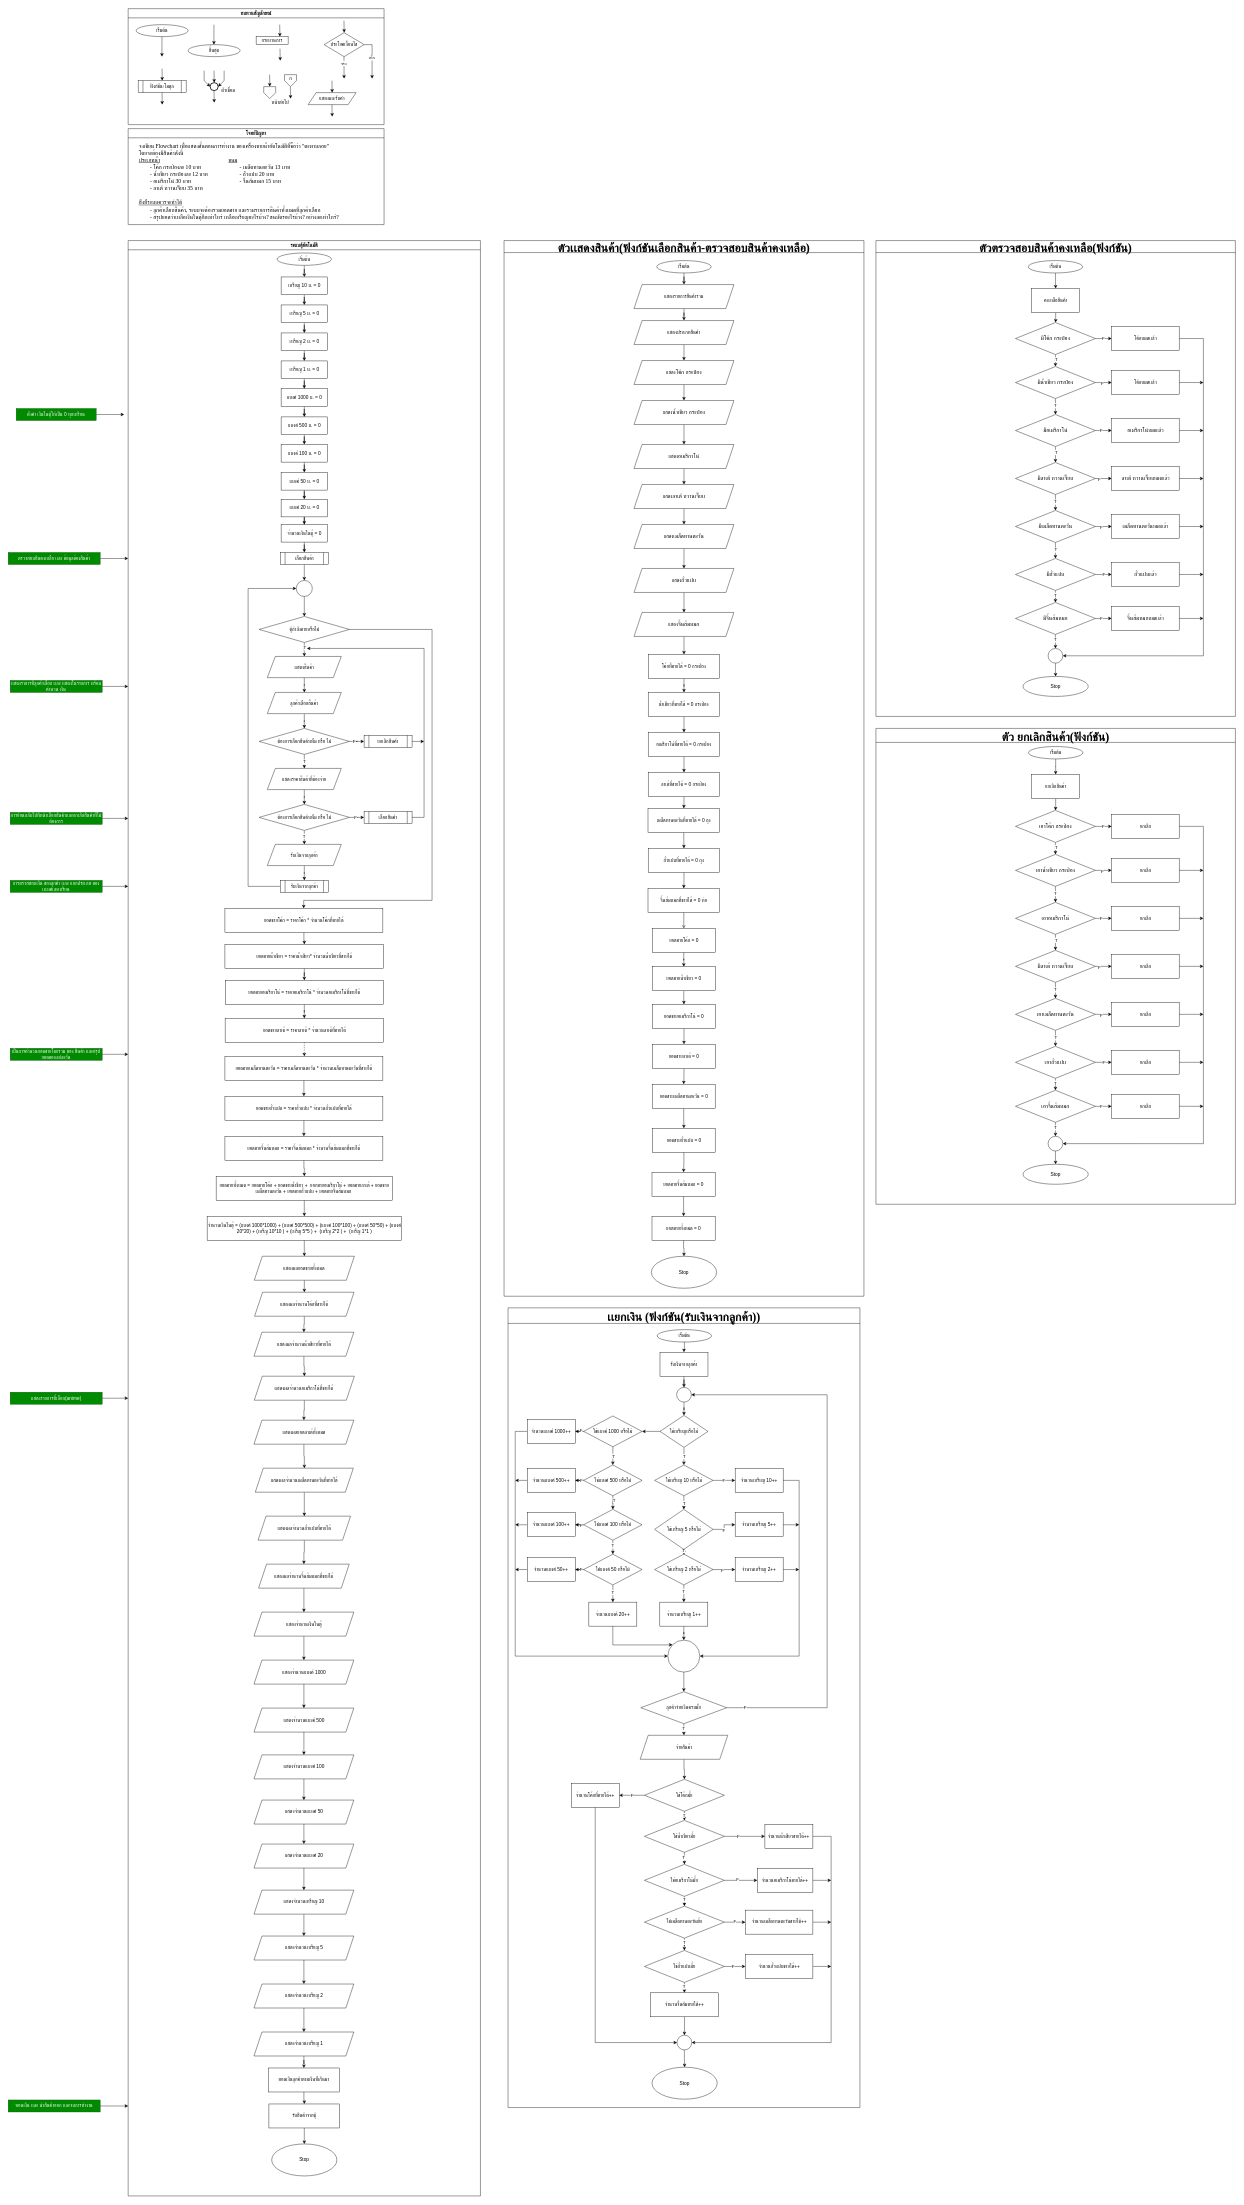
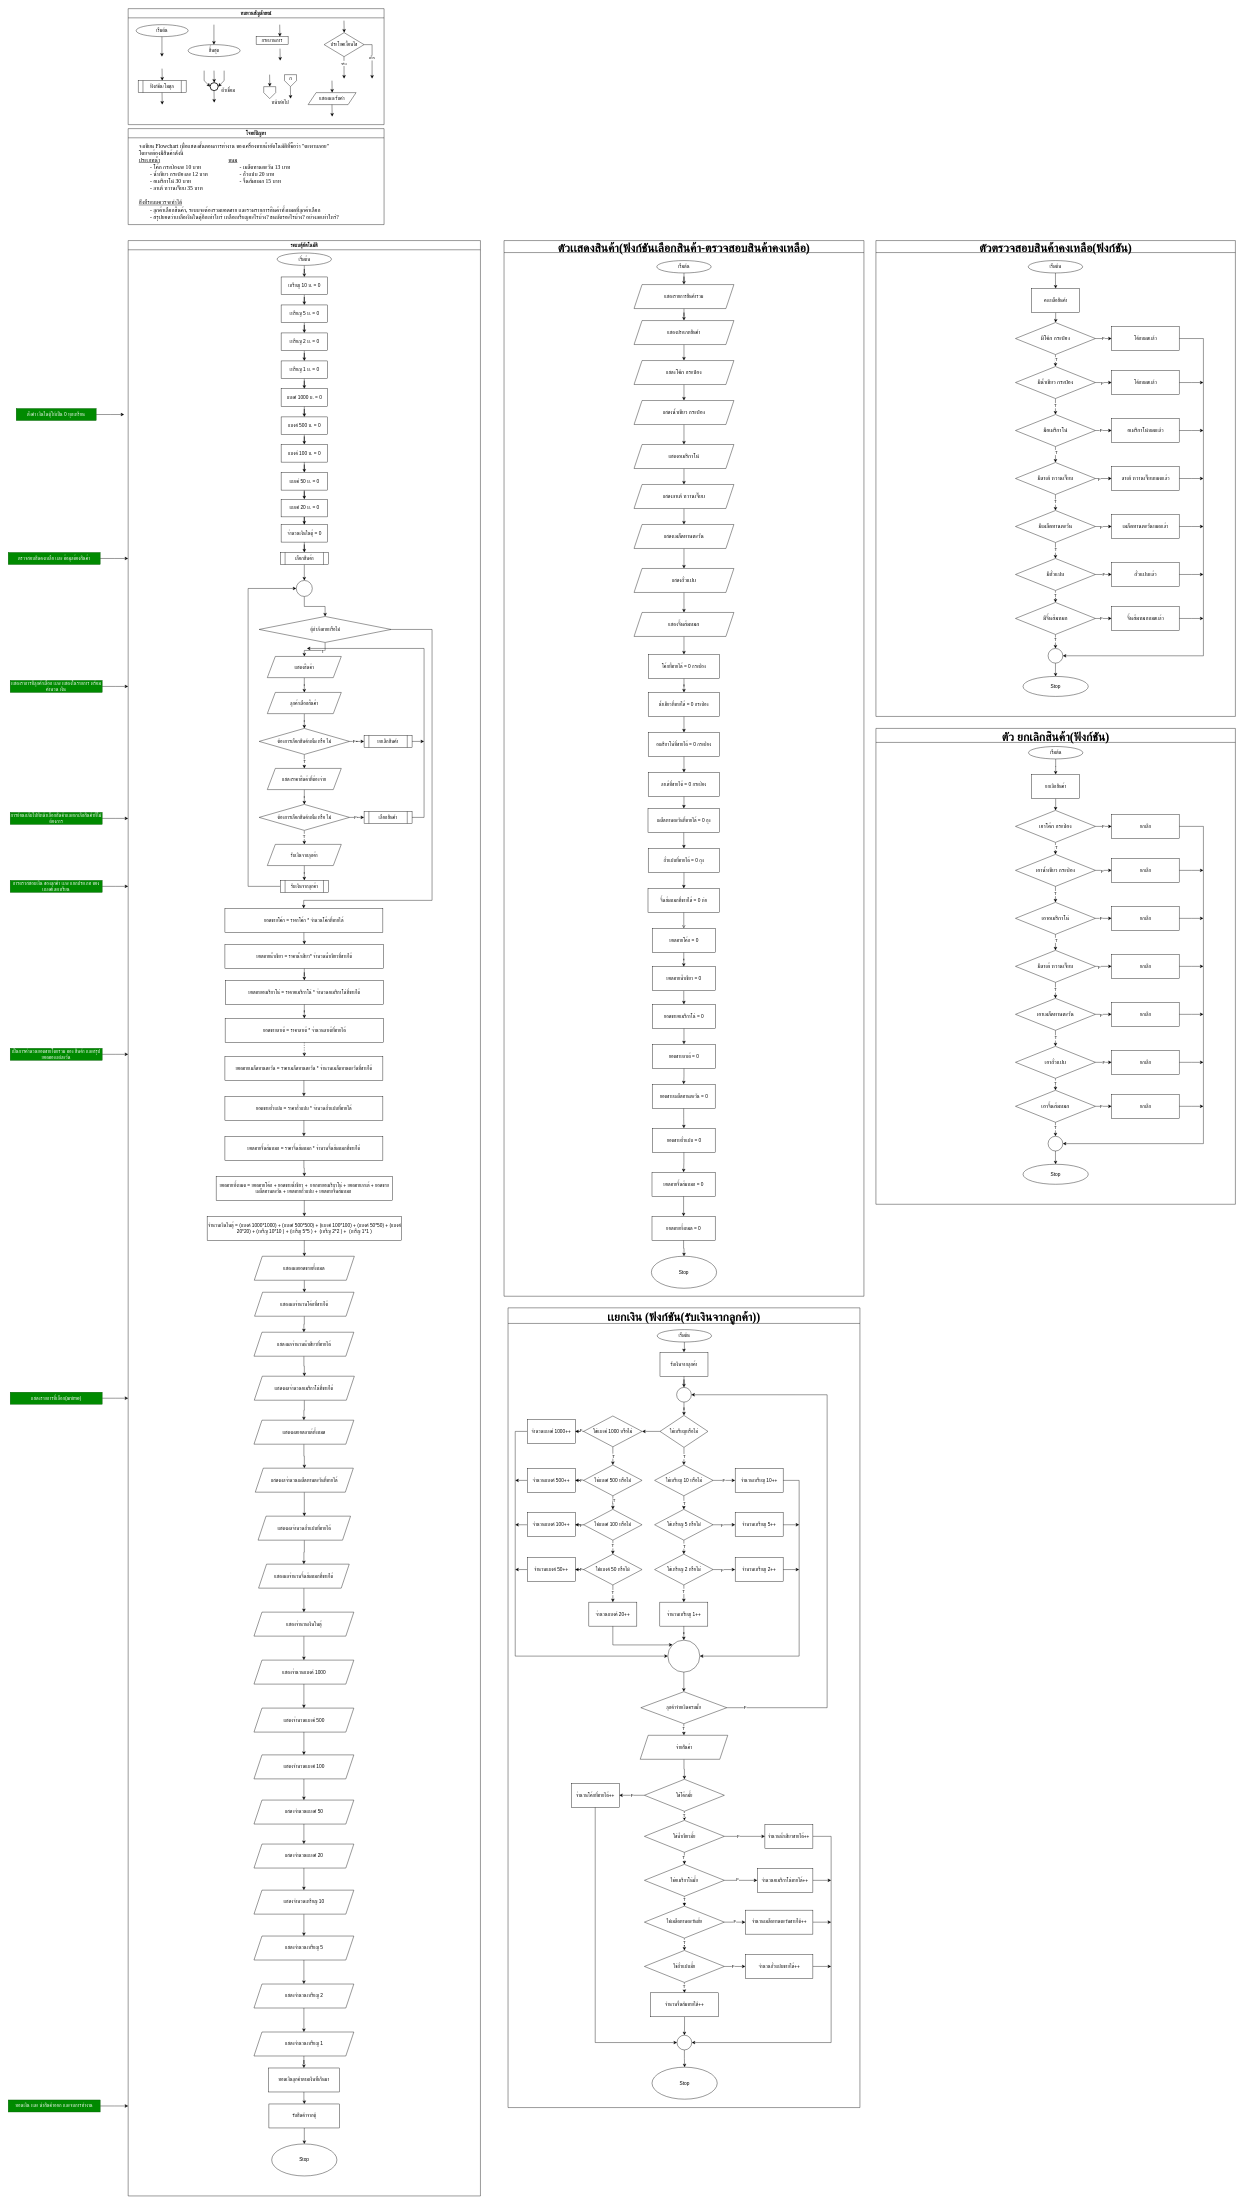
node "ตู้กำลังขายหรือไม่": size 90x26 -> 132x26
node "ใช่เหรียญ 5 หรือไม่": size 59x40 -> 59x31
